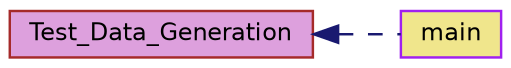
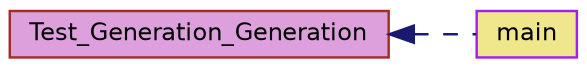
node "Test_Data_Generation": label "Test_Data_Generation" -> "Test_Generation_Generation"
